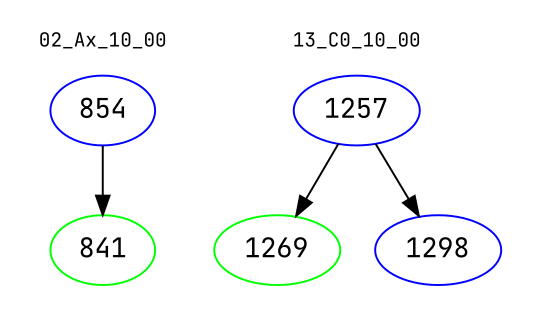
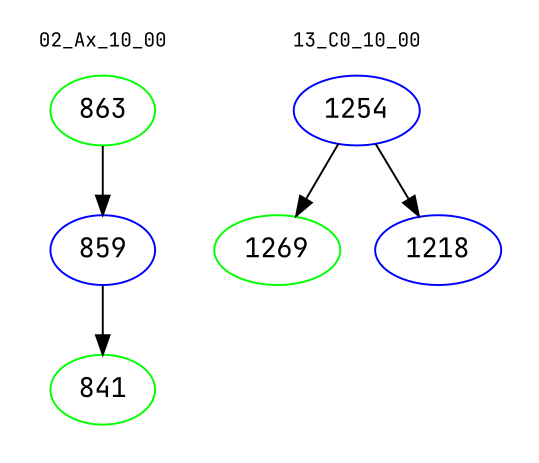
node "854": label "854" -> "859"
node "863": added
node "1257": label "1257" -> "1254"
node "1298": label "1298" -> "1218"
